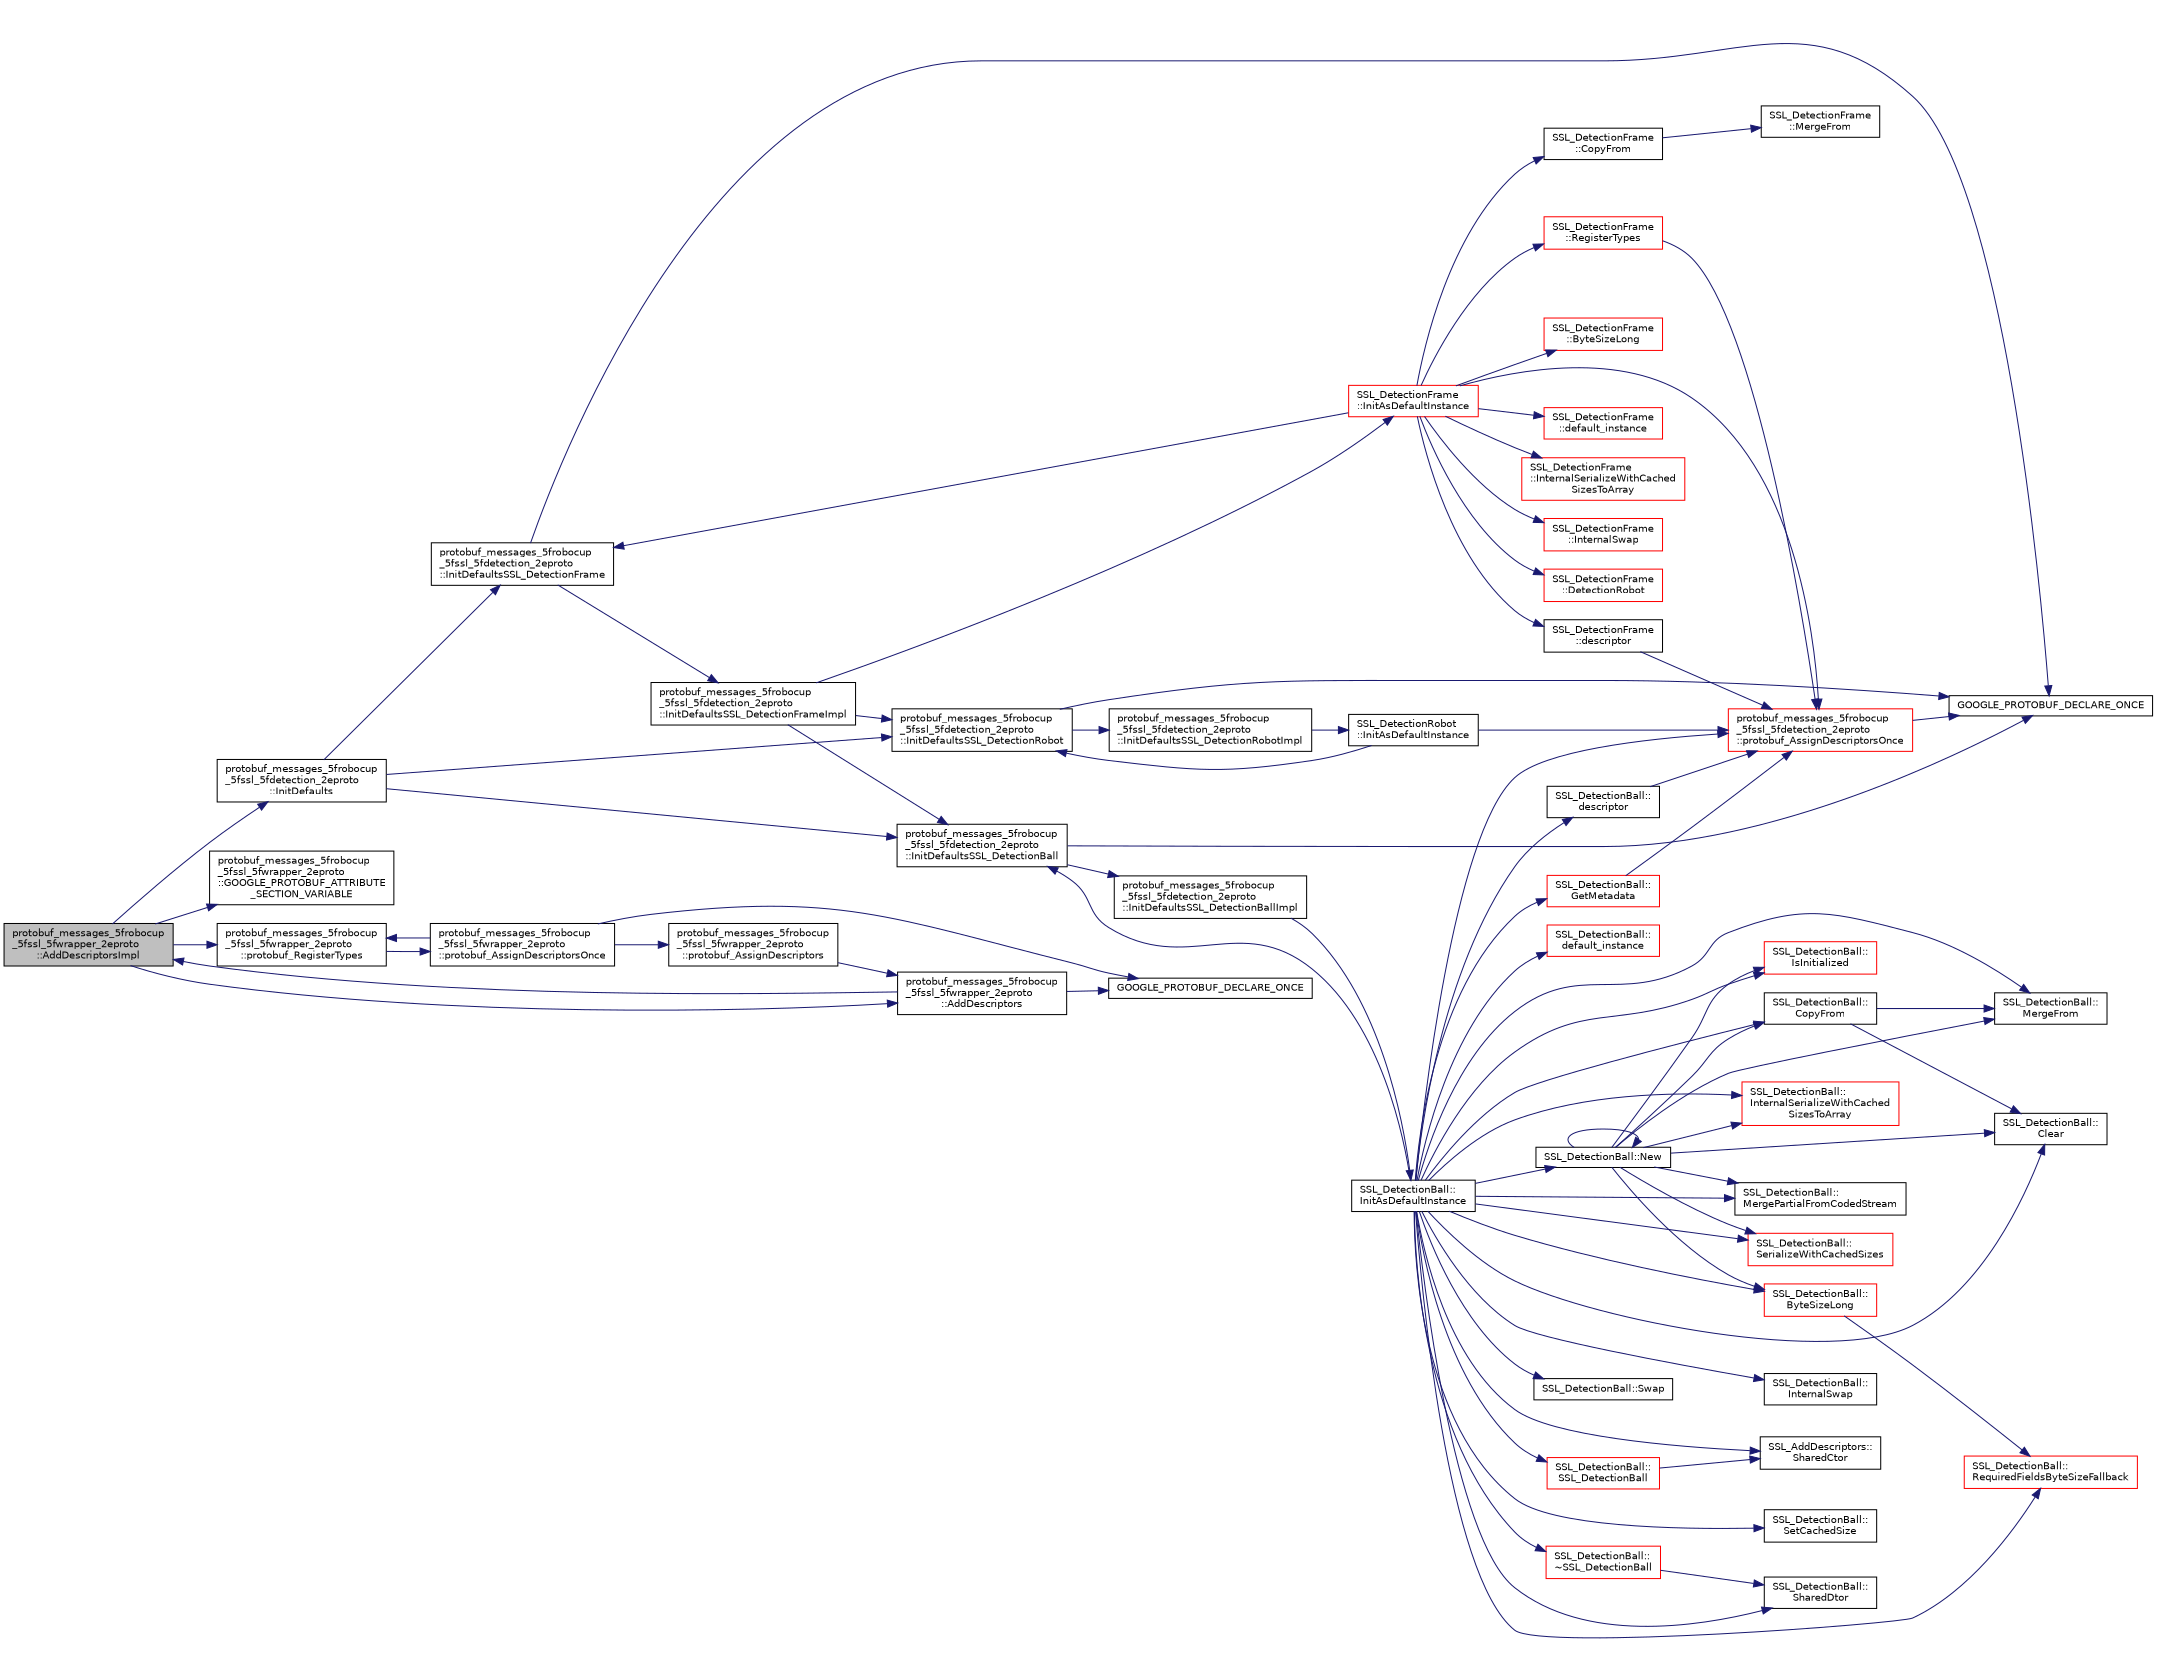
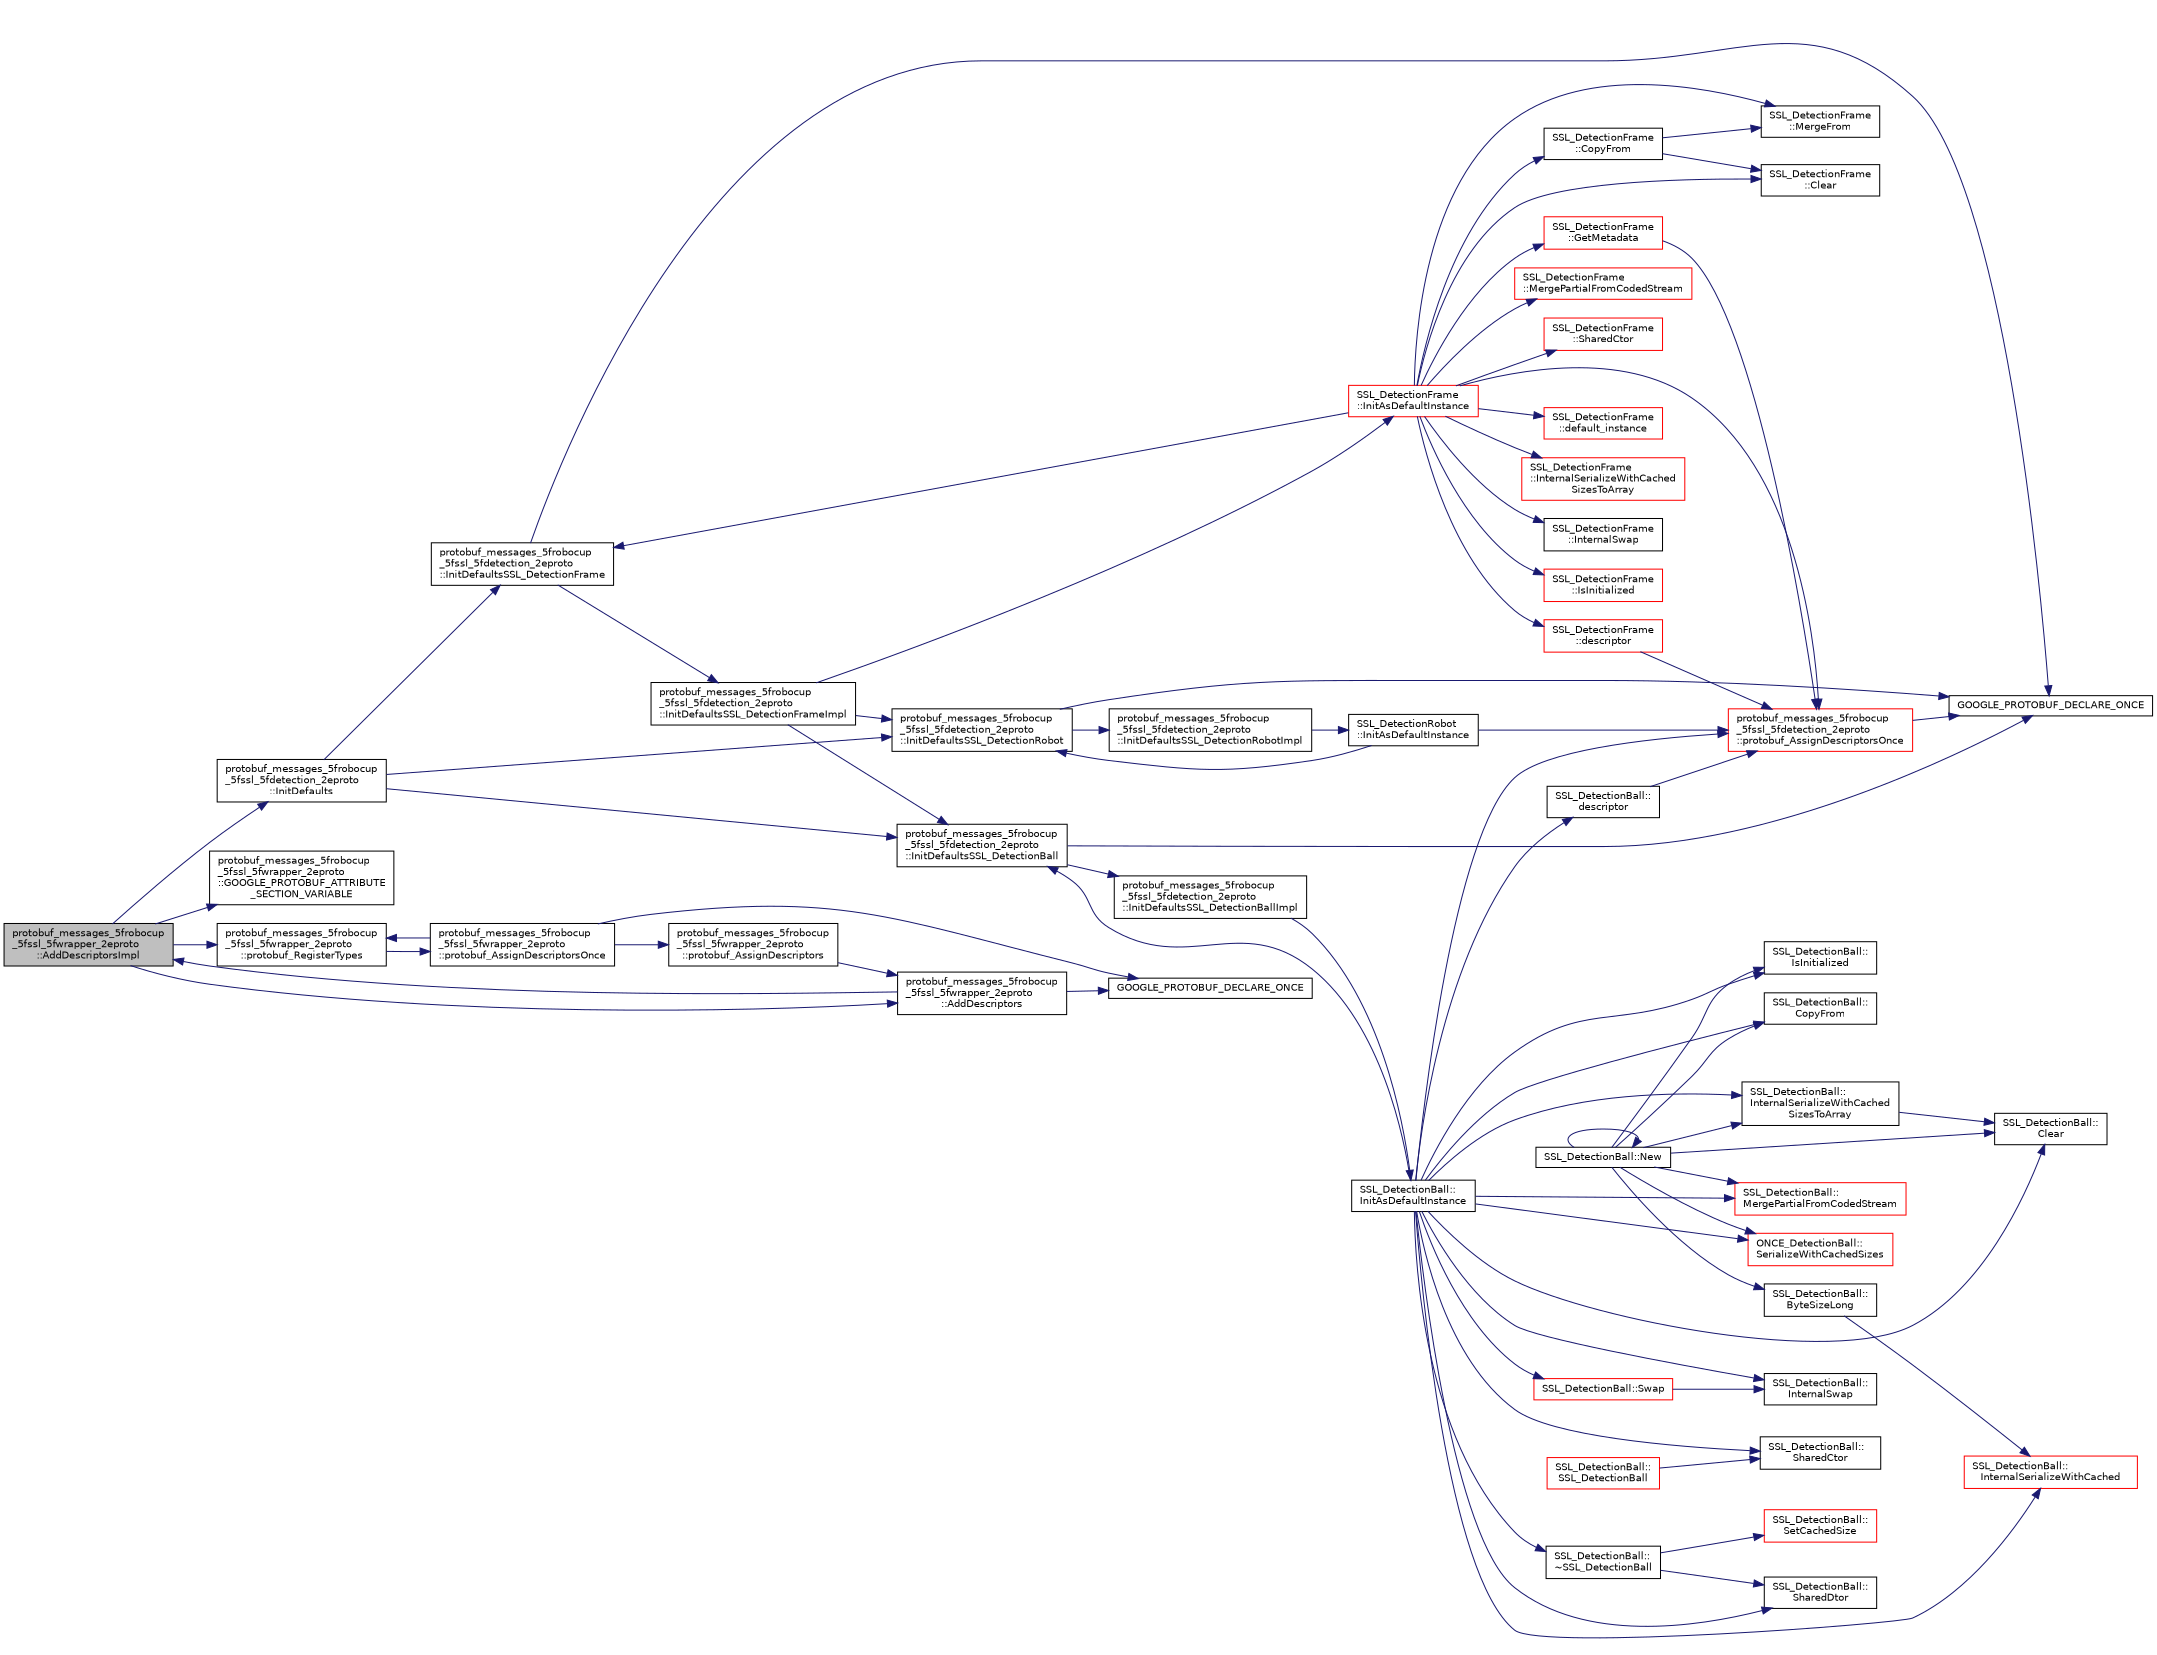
edge "SSL_DetectionFrame ::InitAsDefaultInstance" -> "SSL_DetectionFrame ::MergeFrom": added
node "SSL_DetectionFrame ::Clear": added
node "SSL_DetectionFrame ::RegisterTypes": label "SSL_DetectionFrame ::RegisterTypes" -> "SSL_DetectionFrame ::GetMetadata"
node "SSL_DetectionFrame ::MergePartialFromCodedStream": added
node "SSL_DetectionFrame ::ByteSizeLong": label "SSL_DetectionFrame ::ByteSizeLong" -> "SSL_DetectionFrame ::SharedCtor"
node "SSL_DetectionFrame ::InternalSwap": color red -> black
node "SSL_DetectionFrame ::DetectionRobot": label "SSL_DetectionFrame ::DetectionRobot" -> "SSL_DetectionFrame ::IsInitialized"
node "SSL_DetectionFrame ::descriptor": color black -> red
node "SSL_DetectionBall:: GetMetadata": removed
node "SSL_DetectionBall:: default_instance": removed
node "SSL_DetectionBall:: IsInitialized": color red -> black
node "SSL_DetectionBall:: MergeFrom": removed
edge "SSL_DetectionBall:: CopyFrom" -> "SSL_DetectionBall:: Clear": now "SSL_DetectionBall:: InternalSerializeWithCached SizesToArray" -> "SSL_DetectionBall:: Clear"
node "SSL_DetectionBall:: InternalSerializeWithCached SizesToArray": color red -> black
edge "SSL_DetectionBall:: InitAsDefaultInstance" -> "SSL_DetectionBall::New": removed
node "SSL_DetectionBall:: MergePartialFromCodedStream": color black -> red
node "SSL_DetectionBall:: SerializeWithCachedSizes": label "SSL_DetectionBall:: SerializeWithCachedSizes" -> "ONCE_DetectionBall:: SerializeWithCachedSizes"
edge "SSL_DetectionBall:: InitAsDefaultInstance" -> "SSL_DetectionBall:: ByteSizeLong": removed
node "SSL_DetectionBall:: ByteSizeLong": color red -> black
edge "SSL_DetectionBall:: InitAsDefaultInstance" -> "SSL_DetectionBall:: SSL_DetectionBall": removed
node "SSL_DetectionBall::Swap": color black -> red
edge "SSL_DetectionBall::Swap" -> "SSL_DetectionBall:: InternalSwap": added
node "SSL_AddDescriptors:: SharedCtor": label "SSL_AddDescriptors:: SharedCtor" -> "SSL_DetectionBall:: SharedCtor"
node "SSL_DetectionBall:: RequiredFieldsByteSizeFallback": label "SSL_DetectionBall:: RequiredFieldsByteSizeFallback" -> "SSL_DetectionBall:: InternalSerializeWithCached"
edge "SSL_DetectionBall:: InitAsDefaultInstance" -> "SSL_DetectionBall:: SetCachedSize": now "SSL_DetectionBall:: ~SSL_DetectionBall" -> "SSL_DetectionBall:: SetCachedSize"
node "SSL_DetectionBall:: SetCachedSize": color black -> red
node "SSL_DetectionBall:: ~SSL_DetectionBall": color red -> black
